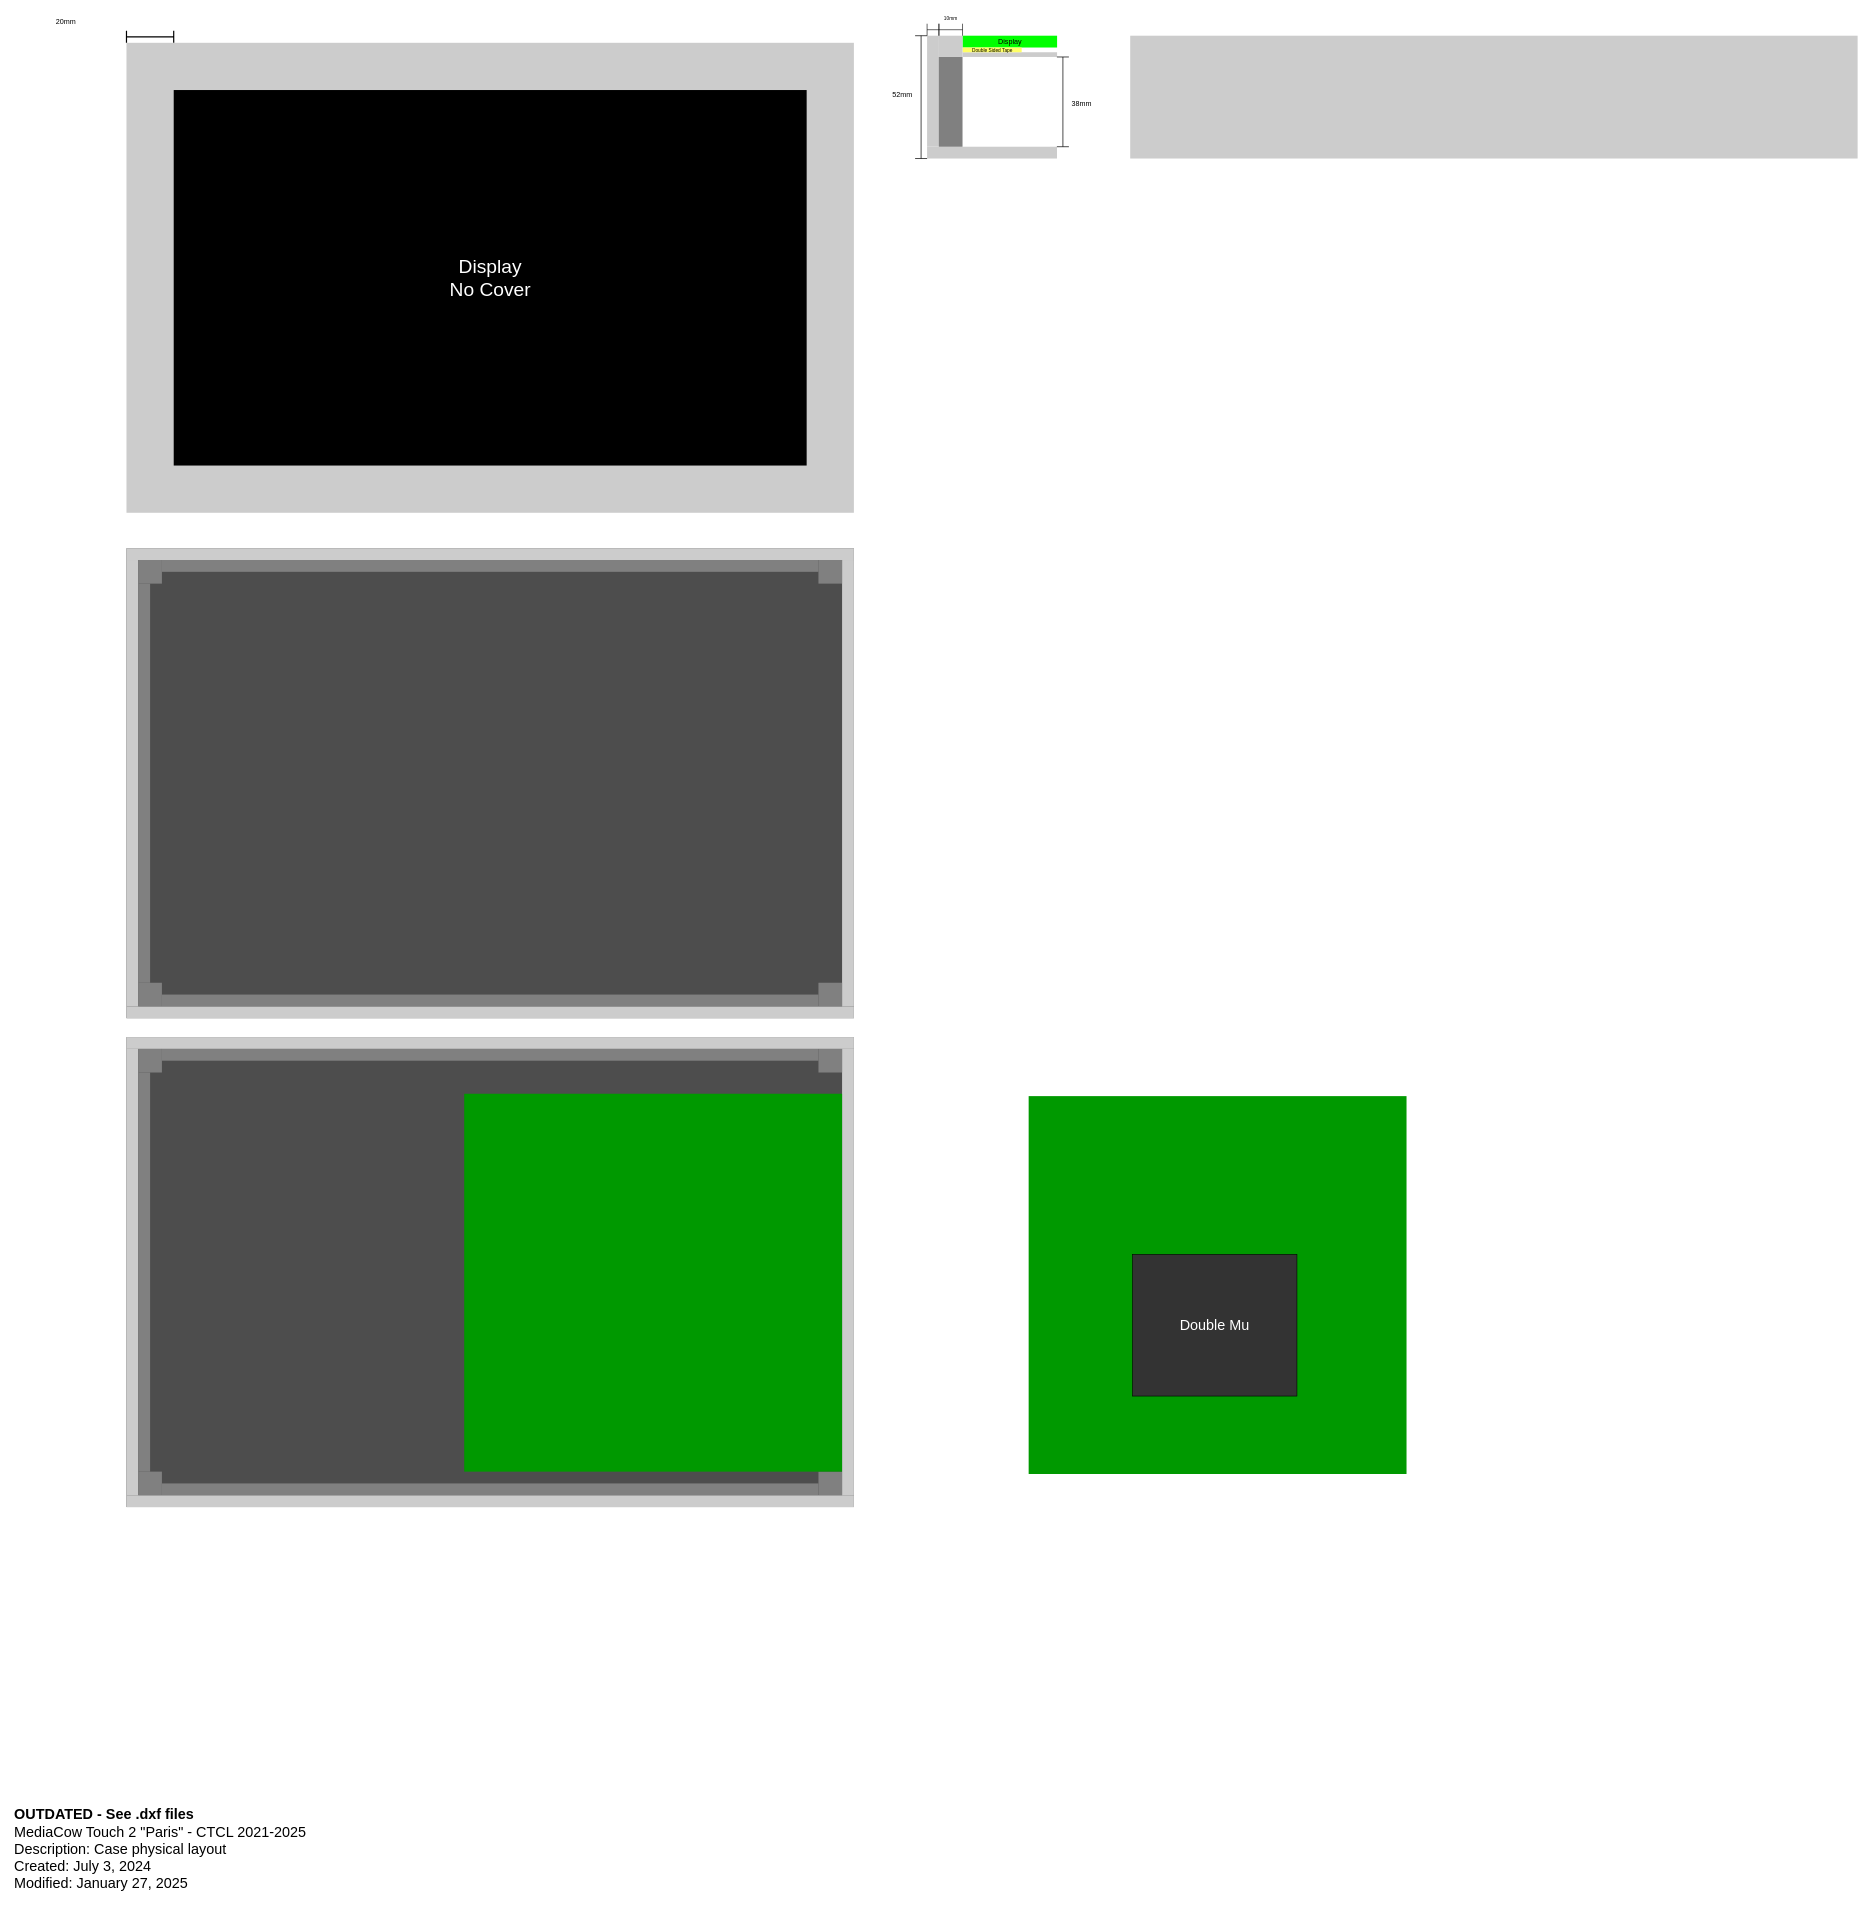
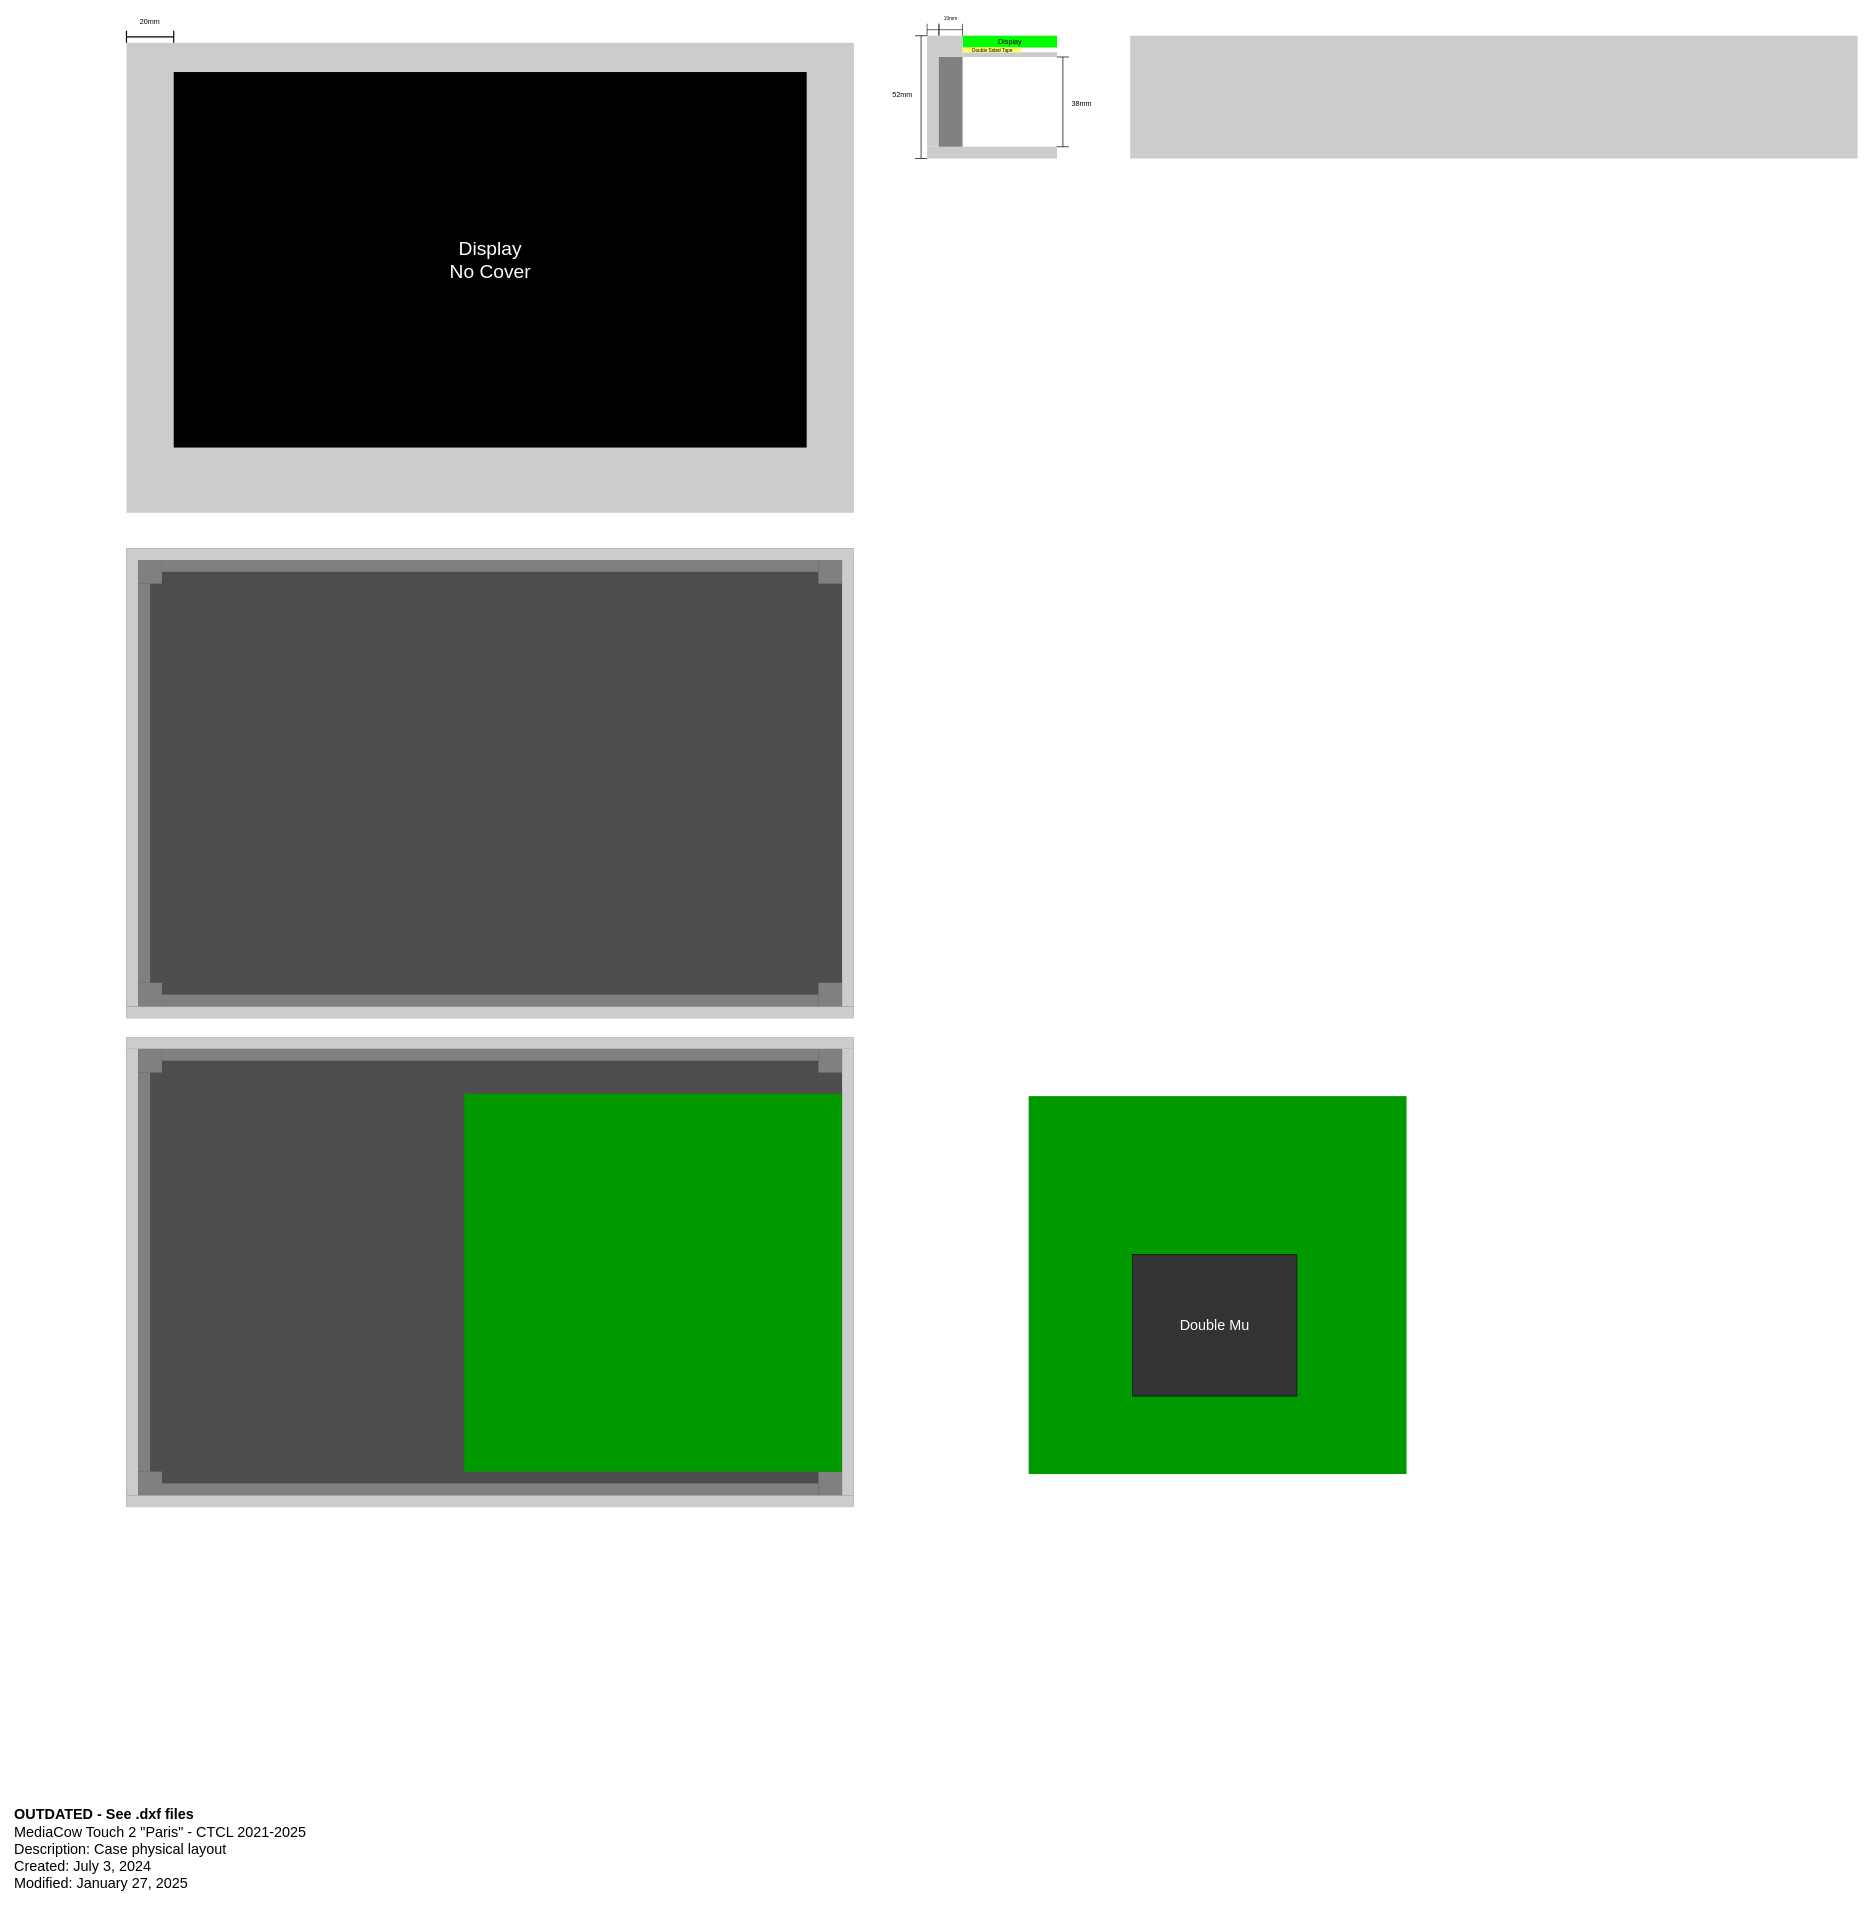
node "20mm": moved (66, 22) -> (150, 22)
node "Display No Cover": moved (490, 278) -> (490, 260)
